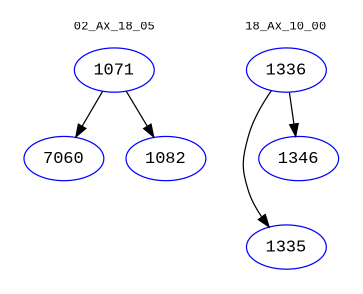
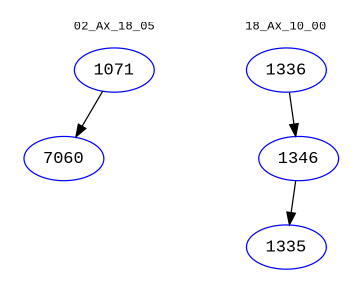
edge "1336" -> "1335": now "1346" -> "1335"
node "1082": removed
